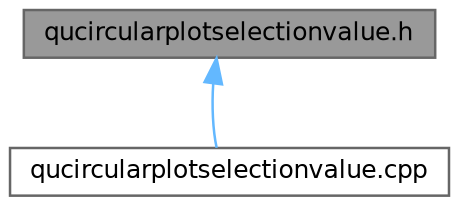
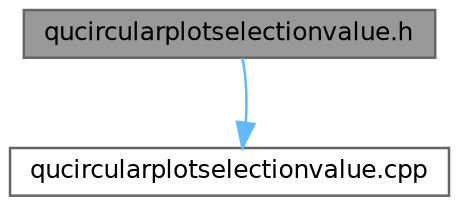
edge "qucircularplotselectionvalue.cpp" -> "qucircularplotselectionvalue.h": reversed
